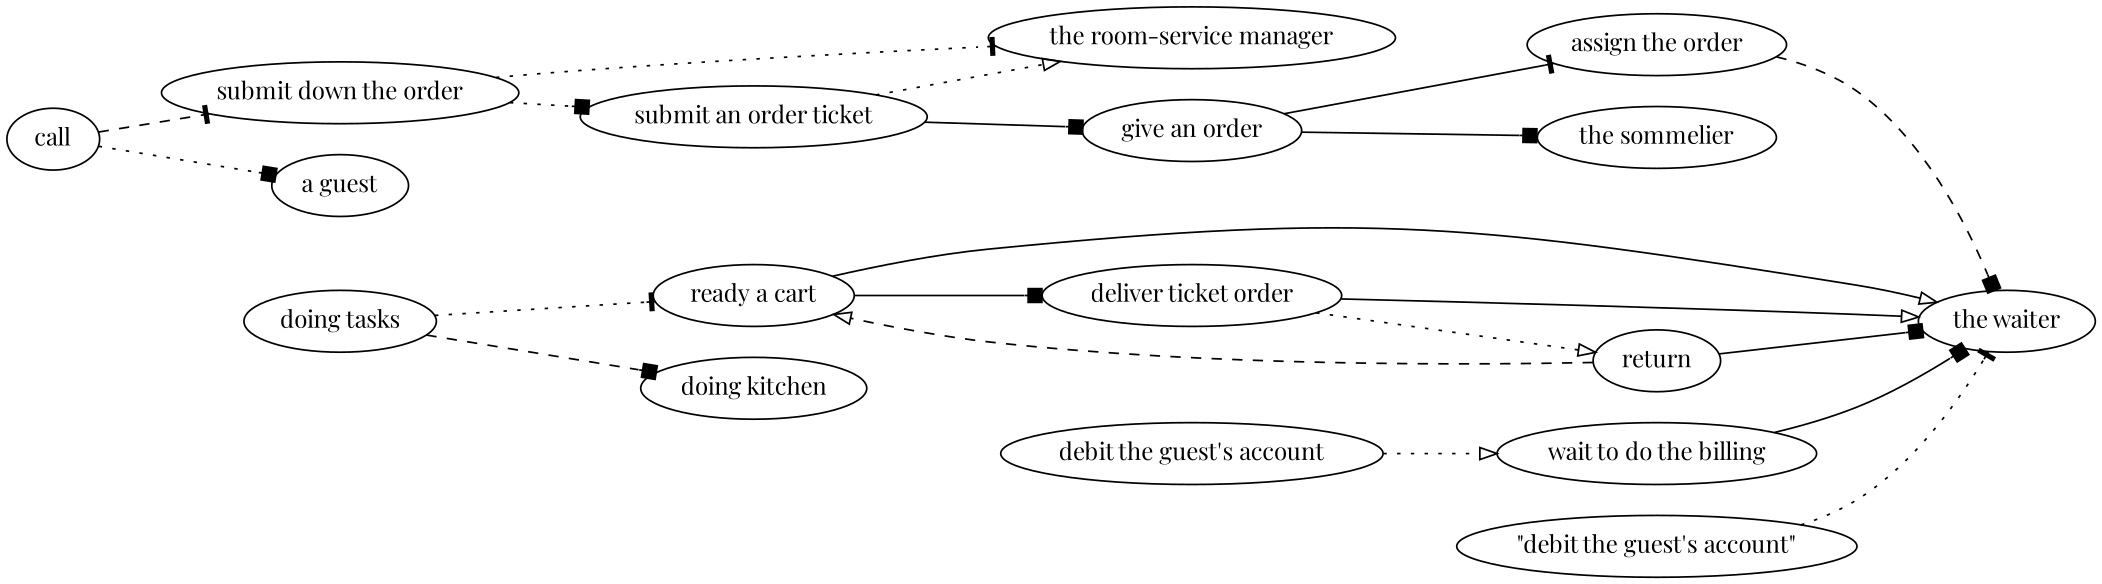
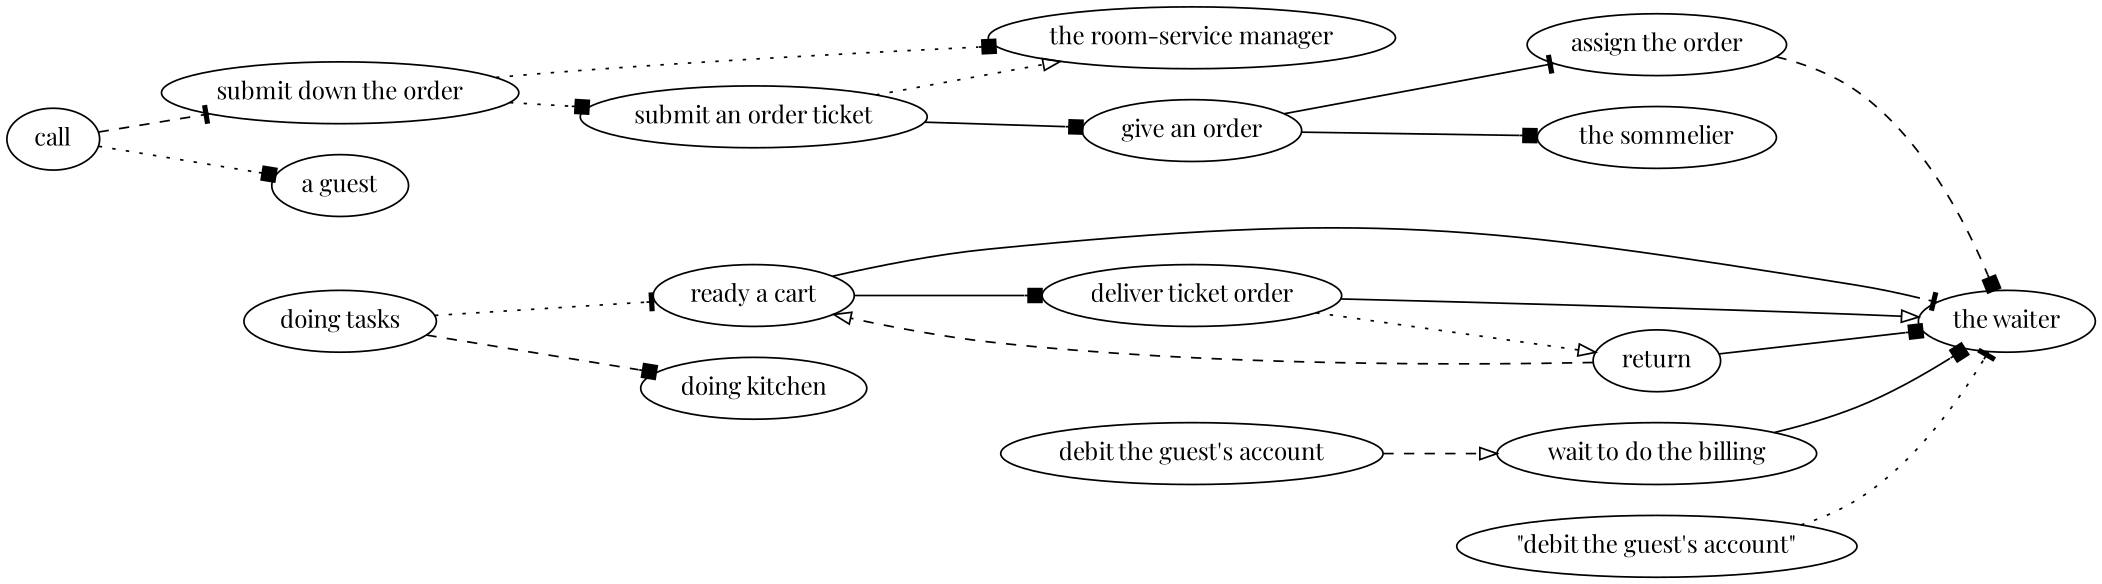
edge "submit down the order" -> "the room-service manager": arrowhead tee -> box
edge "ready a cart" -> "the waiter": arrowhead onormal -> tee
edge "debit the guest's account" -> "wait to do the billing": style dotted -> dashed
